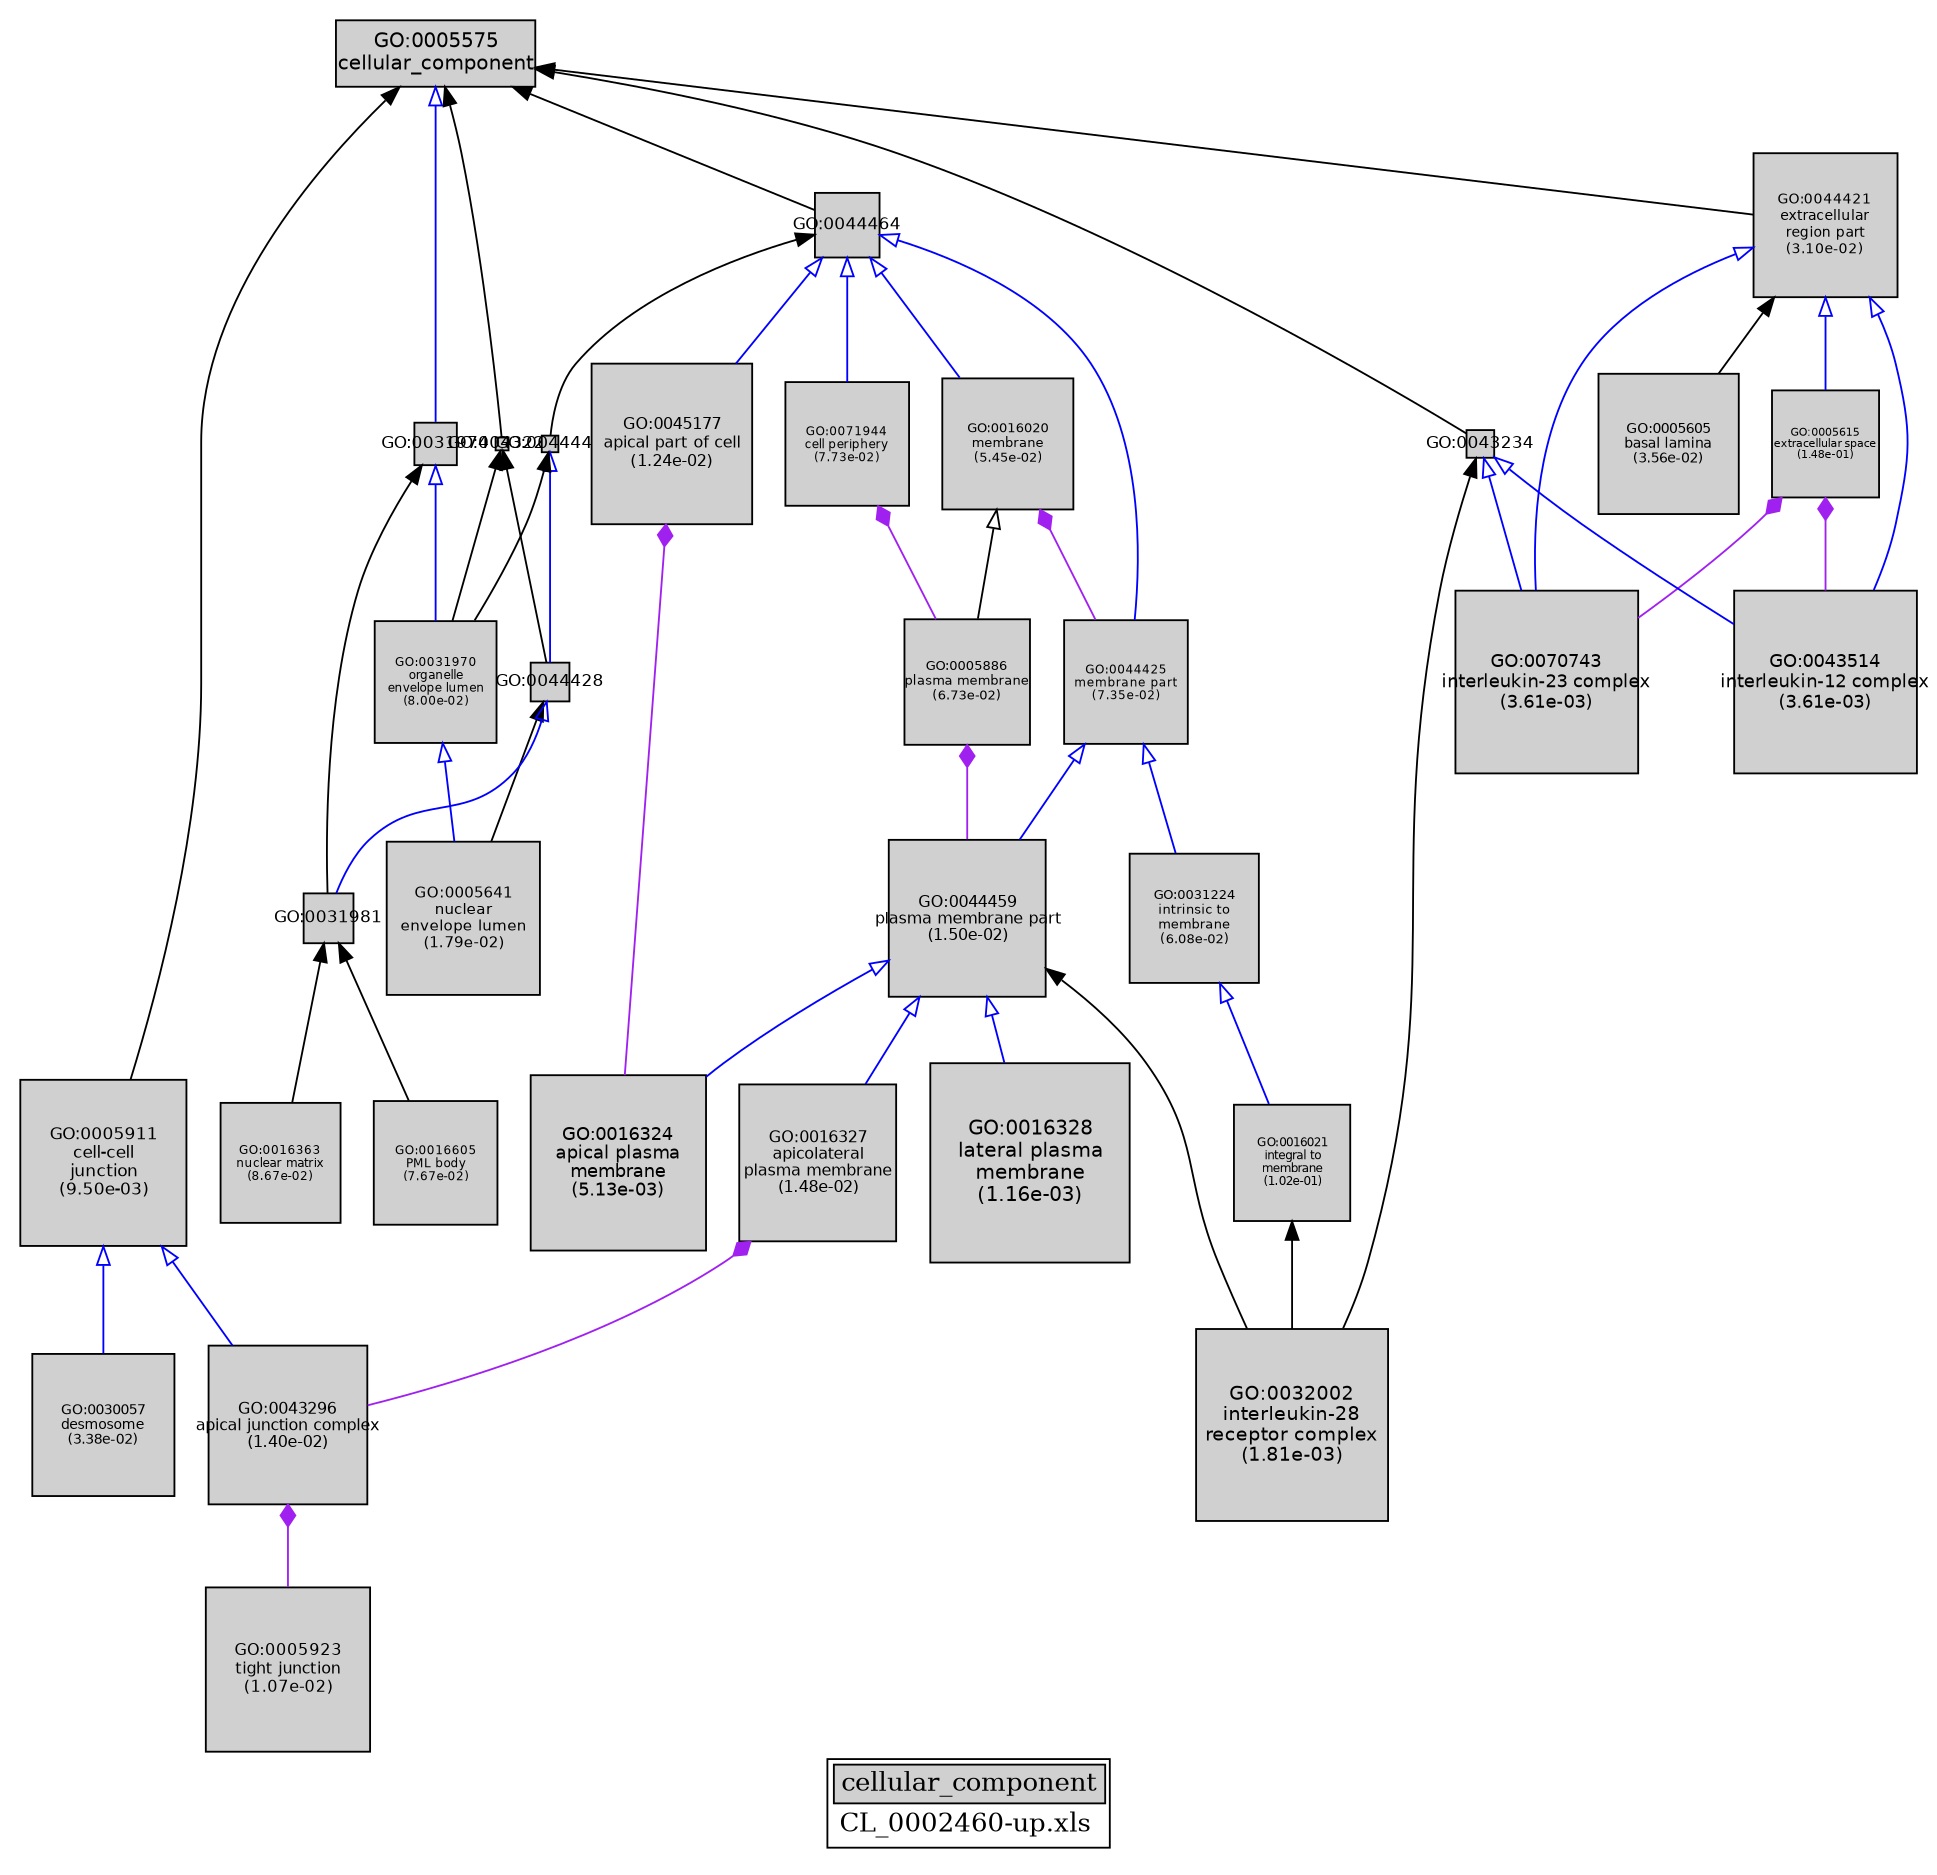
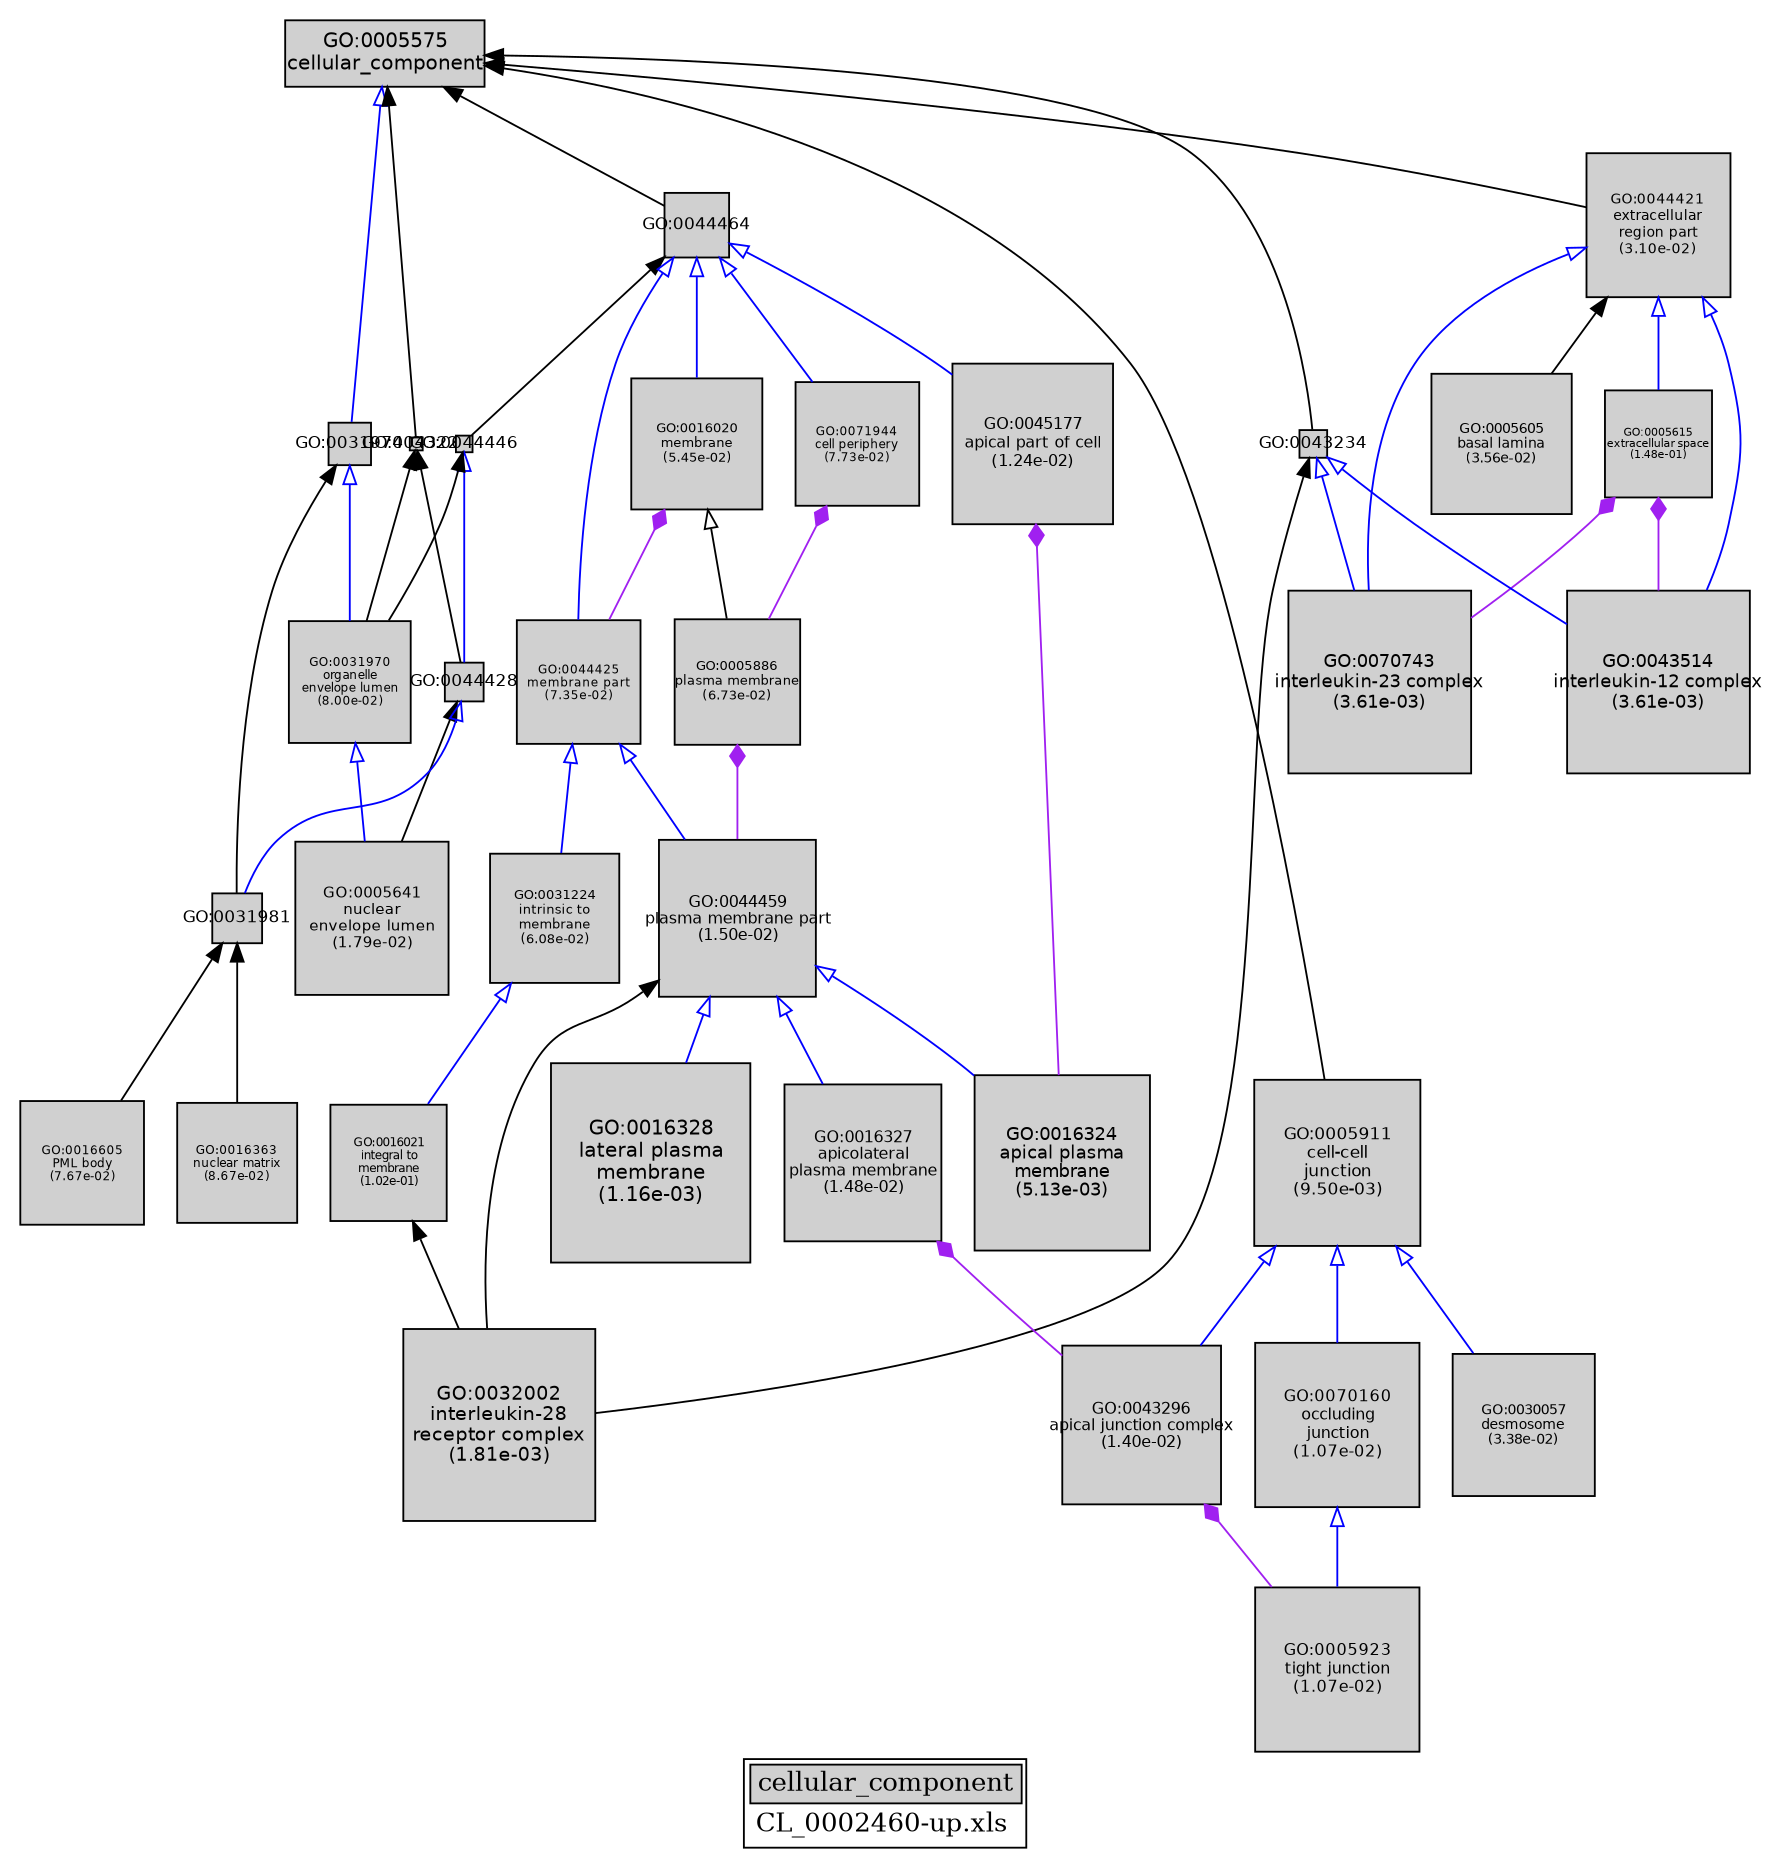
node "GO:0070160": added
